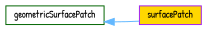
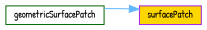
edge "surfacePatch" -> "geometricSurfacePatch": reversed
